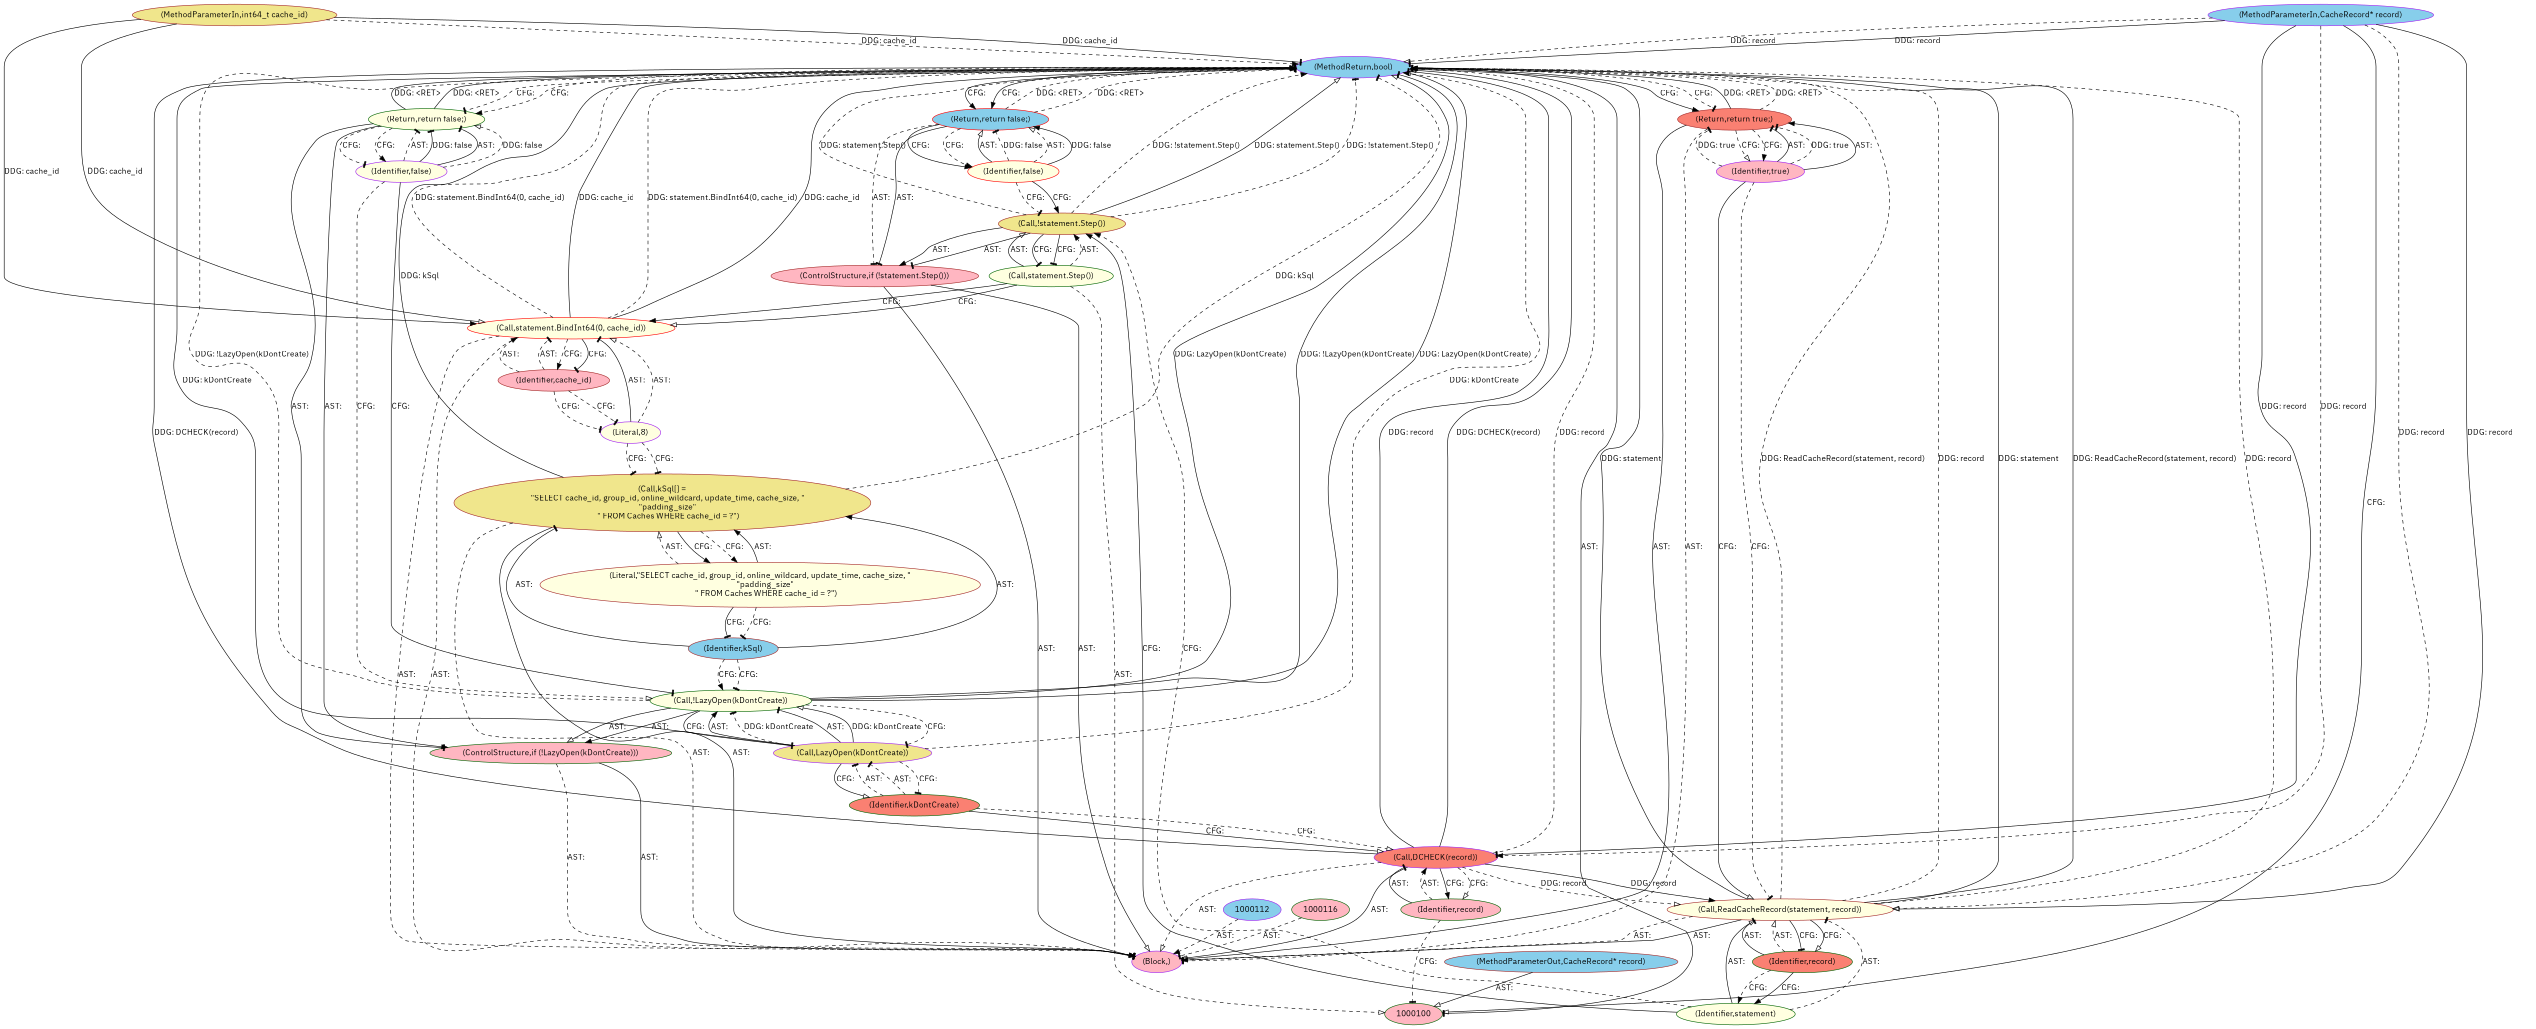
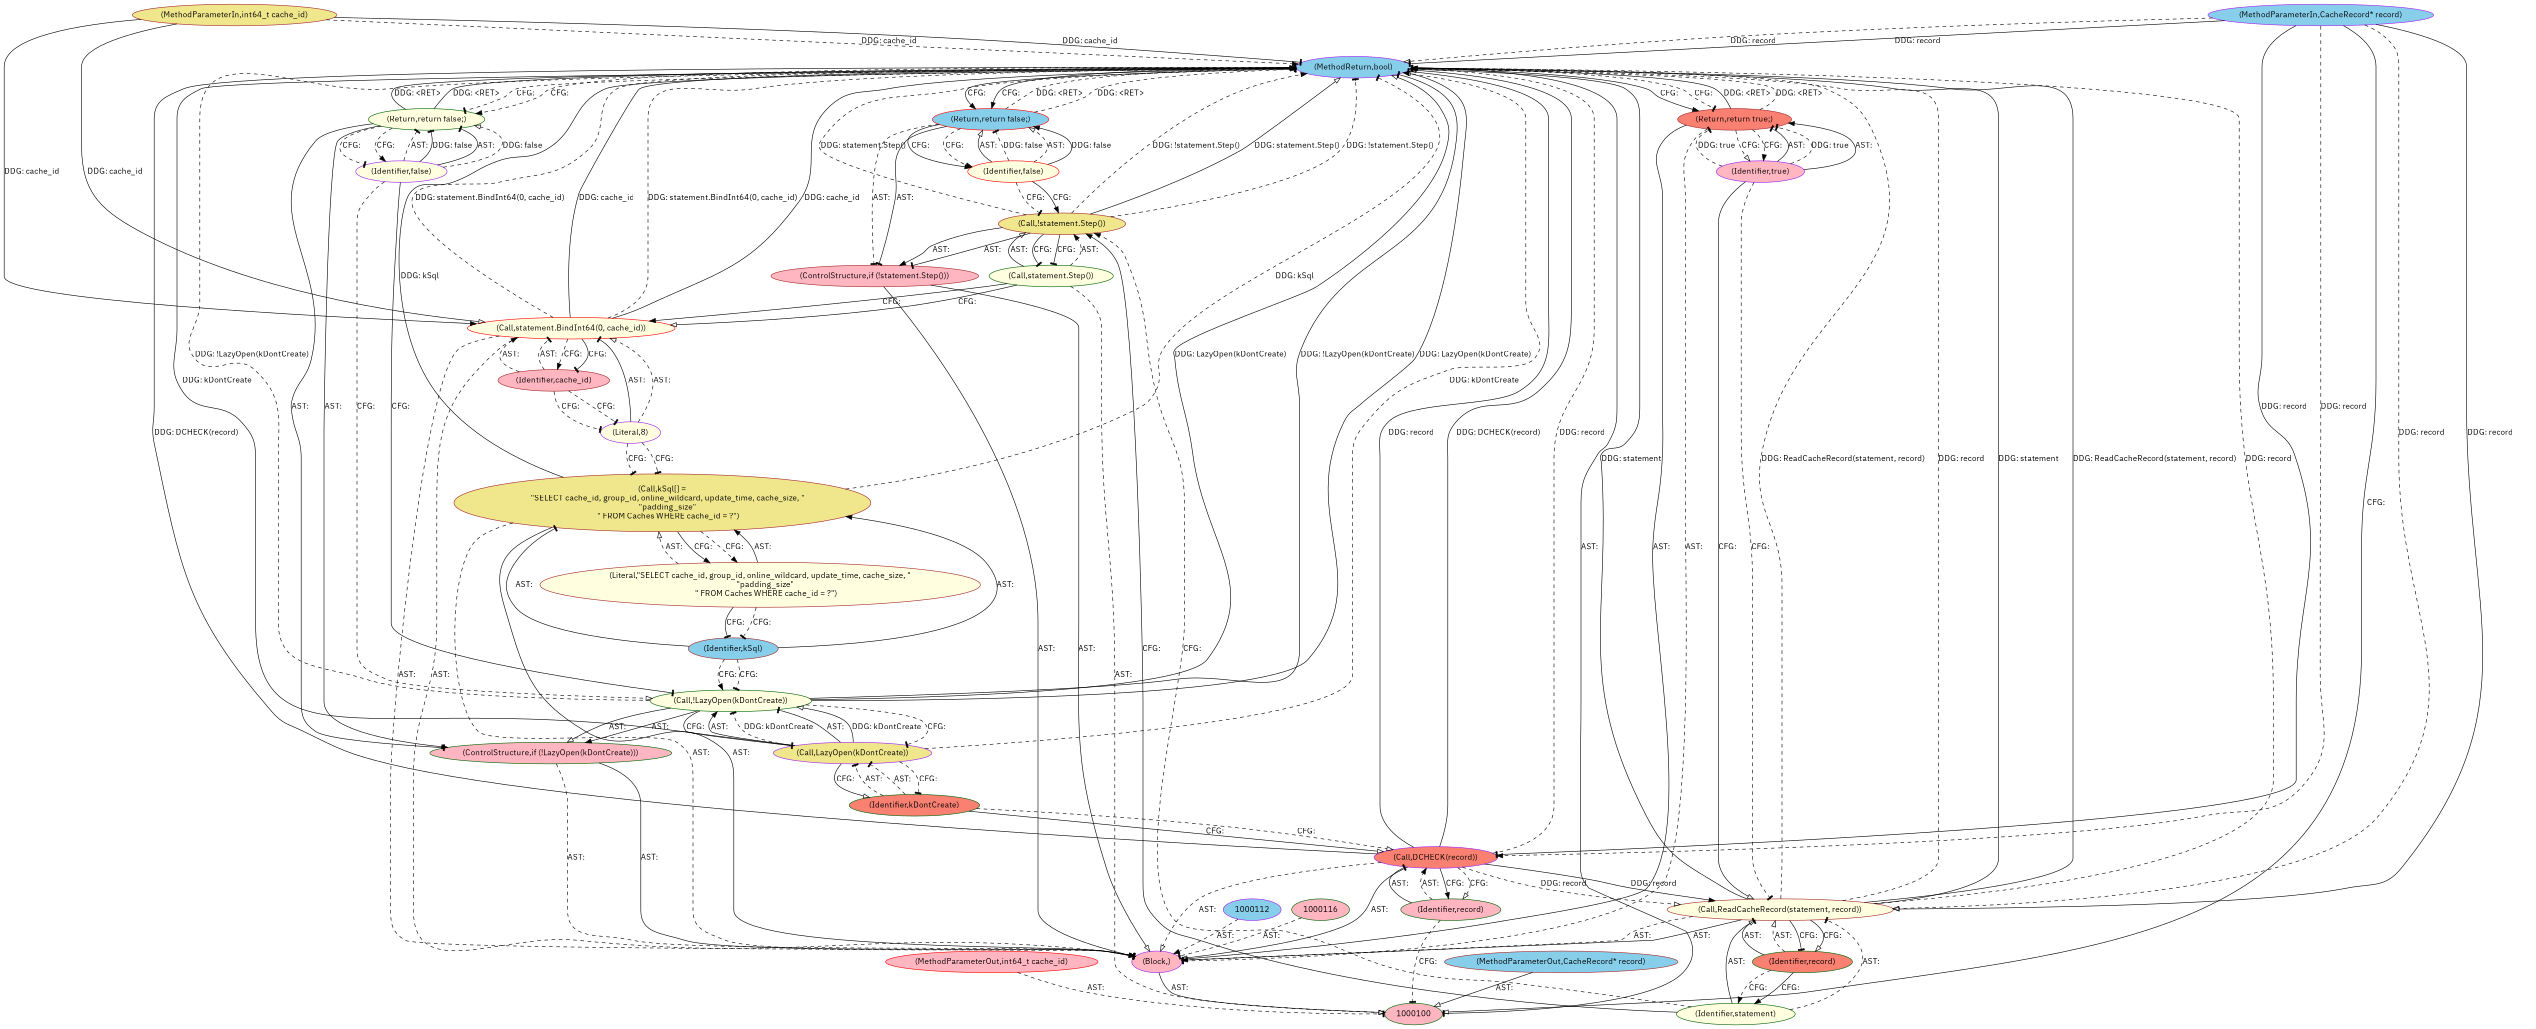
node "(MethodParameterOut,int64_t cache_id)": added
edge "(Block,)" -> "1000100": added, label "AST:"
